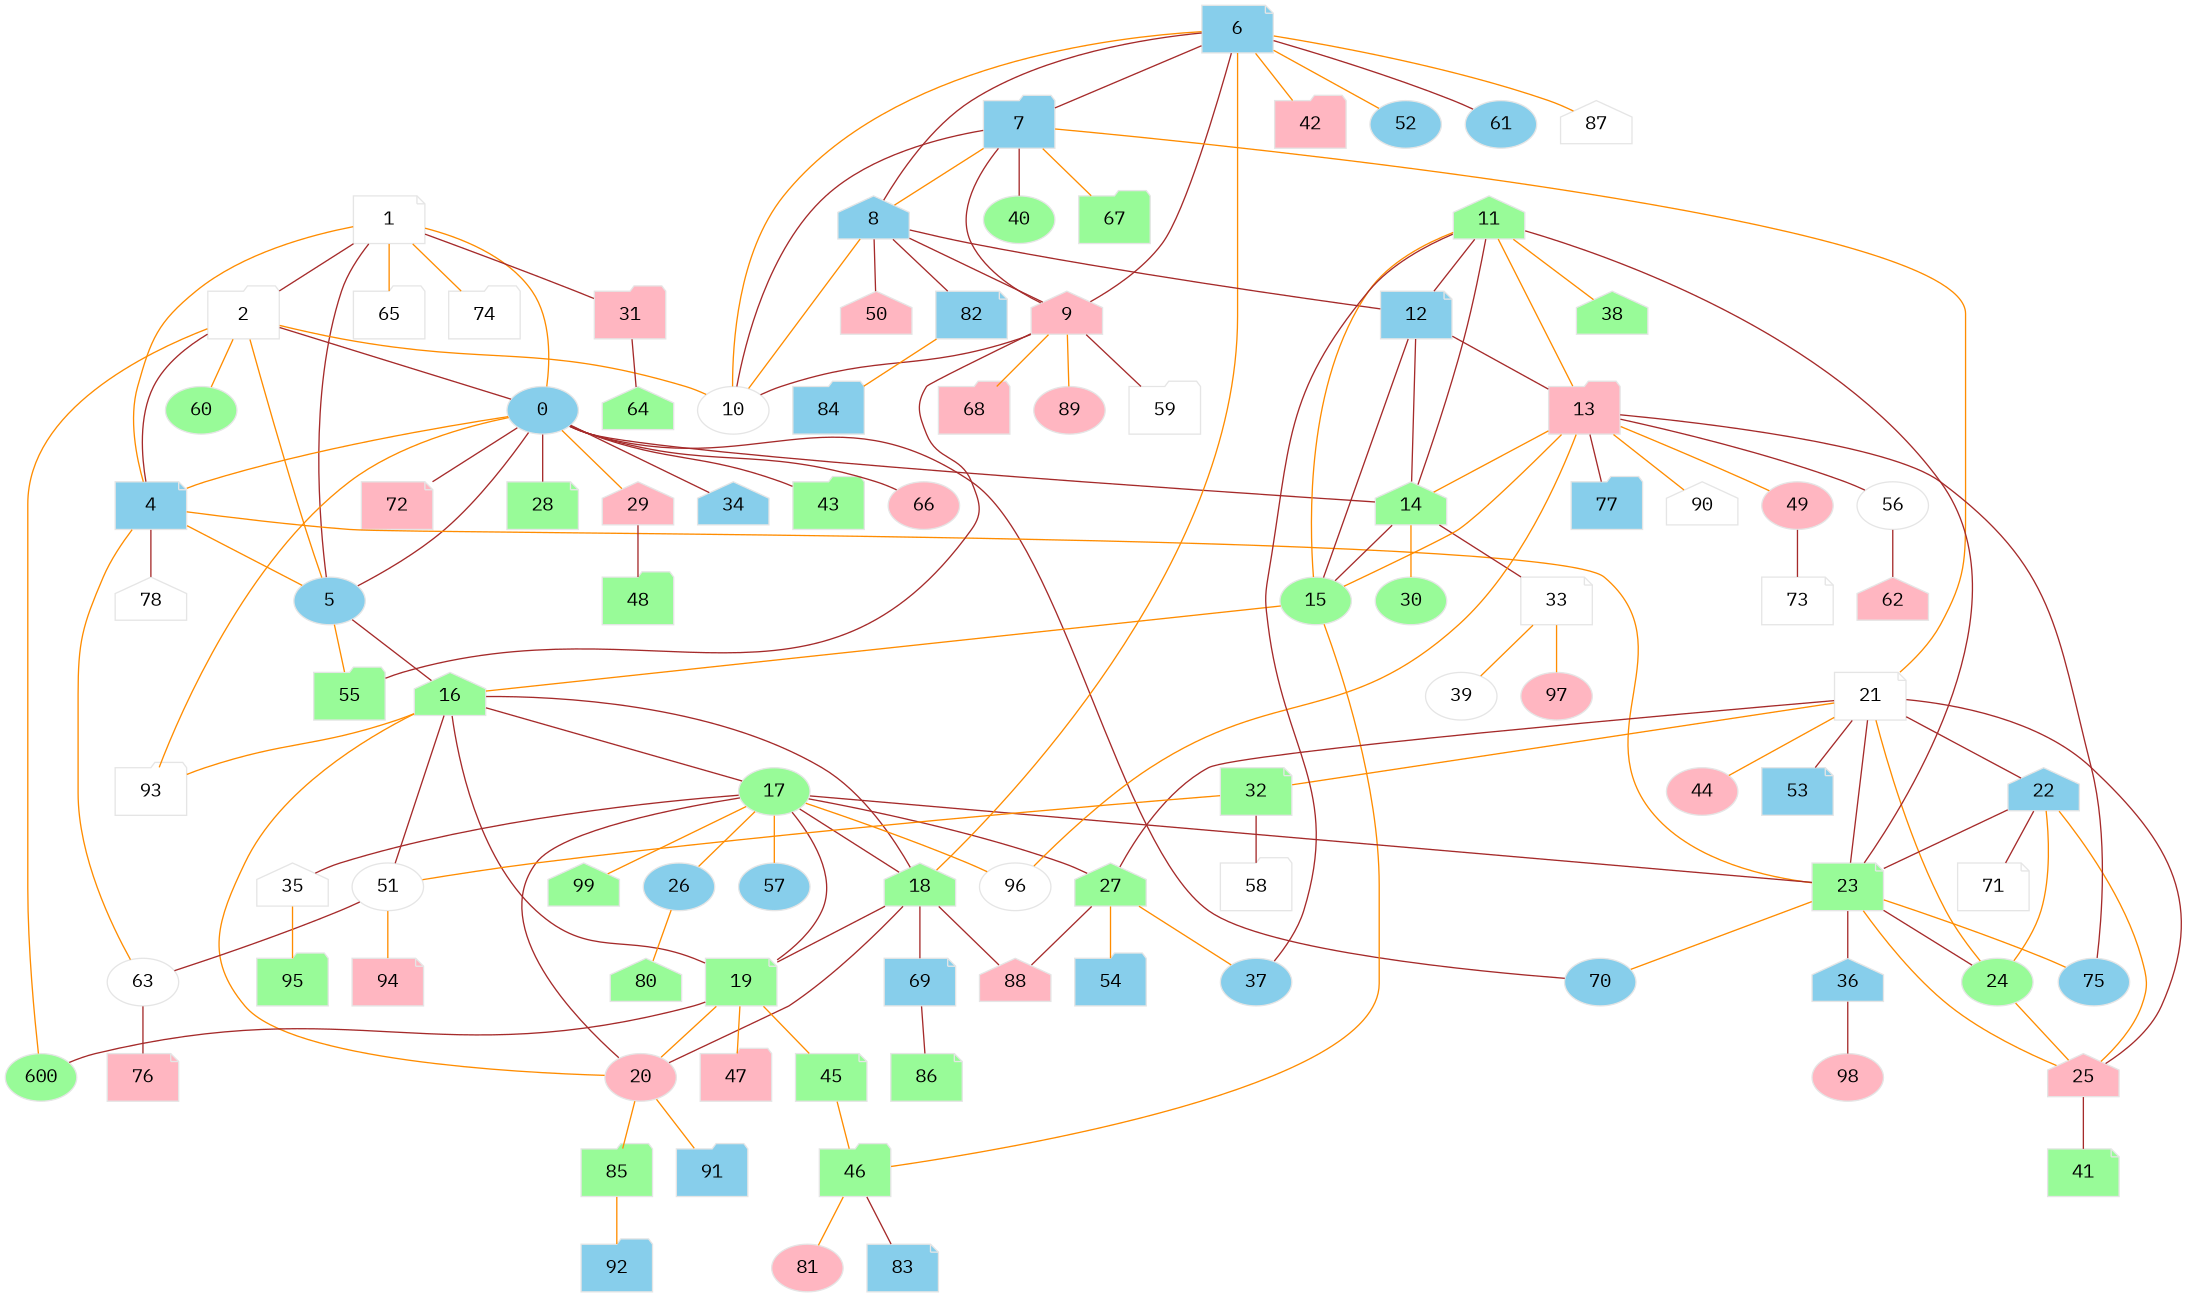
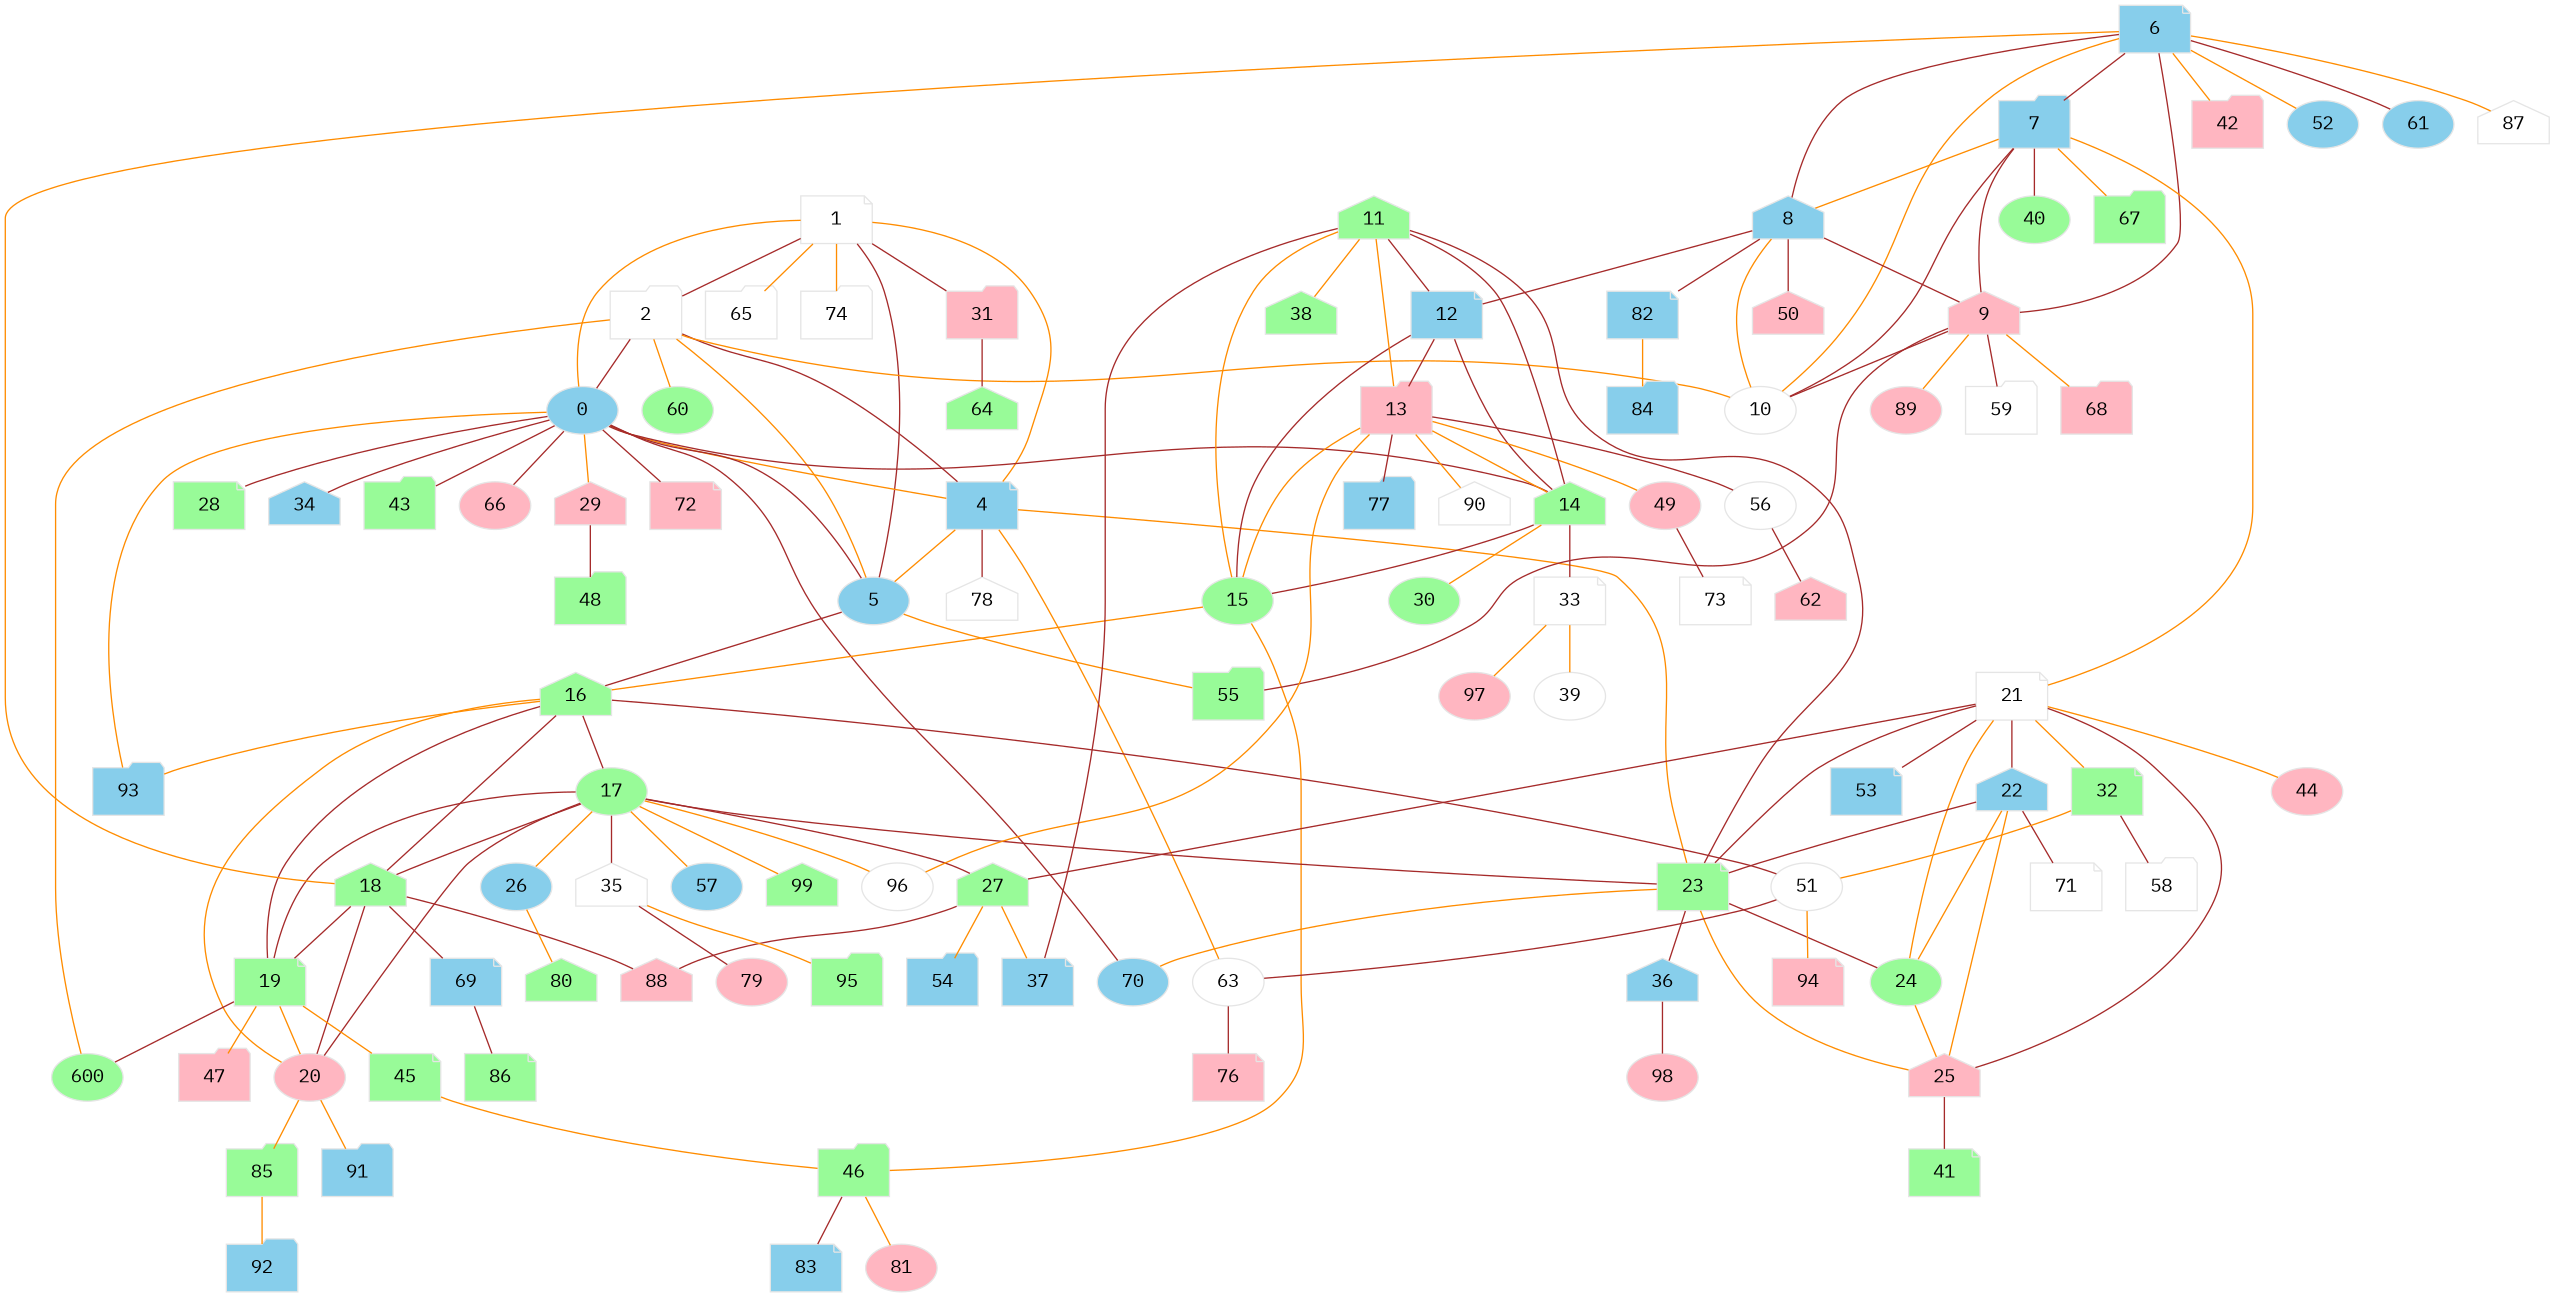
node "93": fillcolor white -> skyblue
node "79": added
node "37": shape ellipse -> note
node "75": removed
